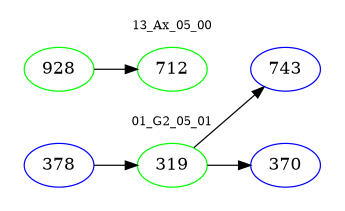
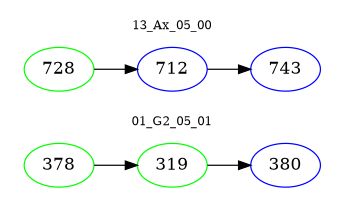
node "928": label "928" -> "728"
node "712": color green -> blue
edge "319" -> "743": now "712" -> "743"
node "378": color blue -> green
node "370": label "370" -> "380"
